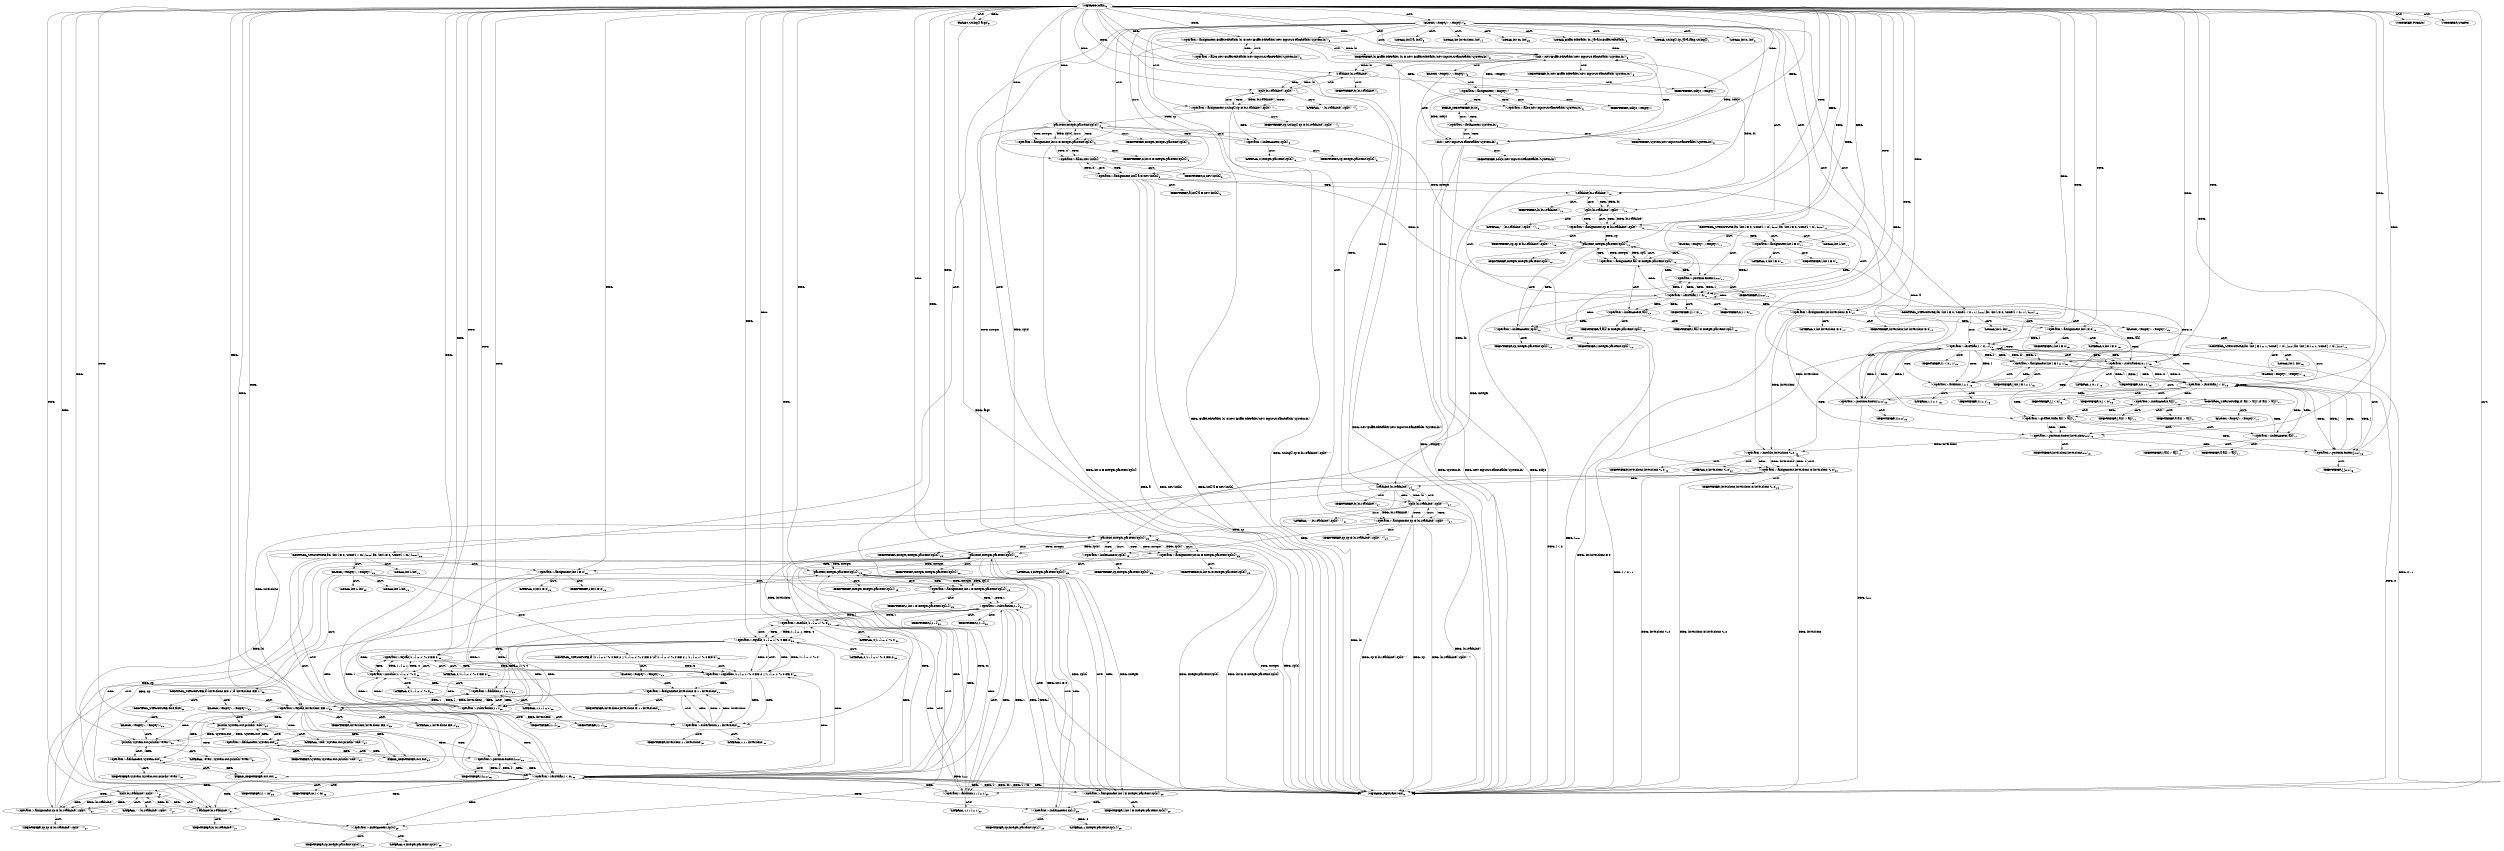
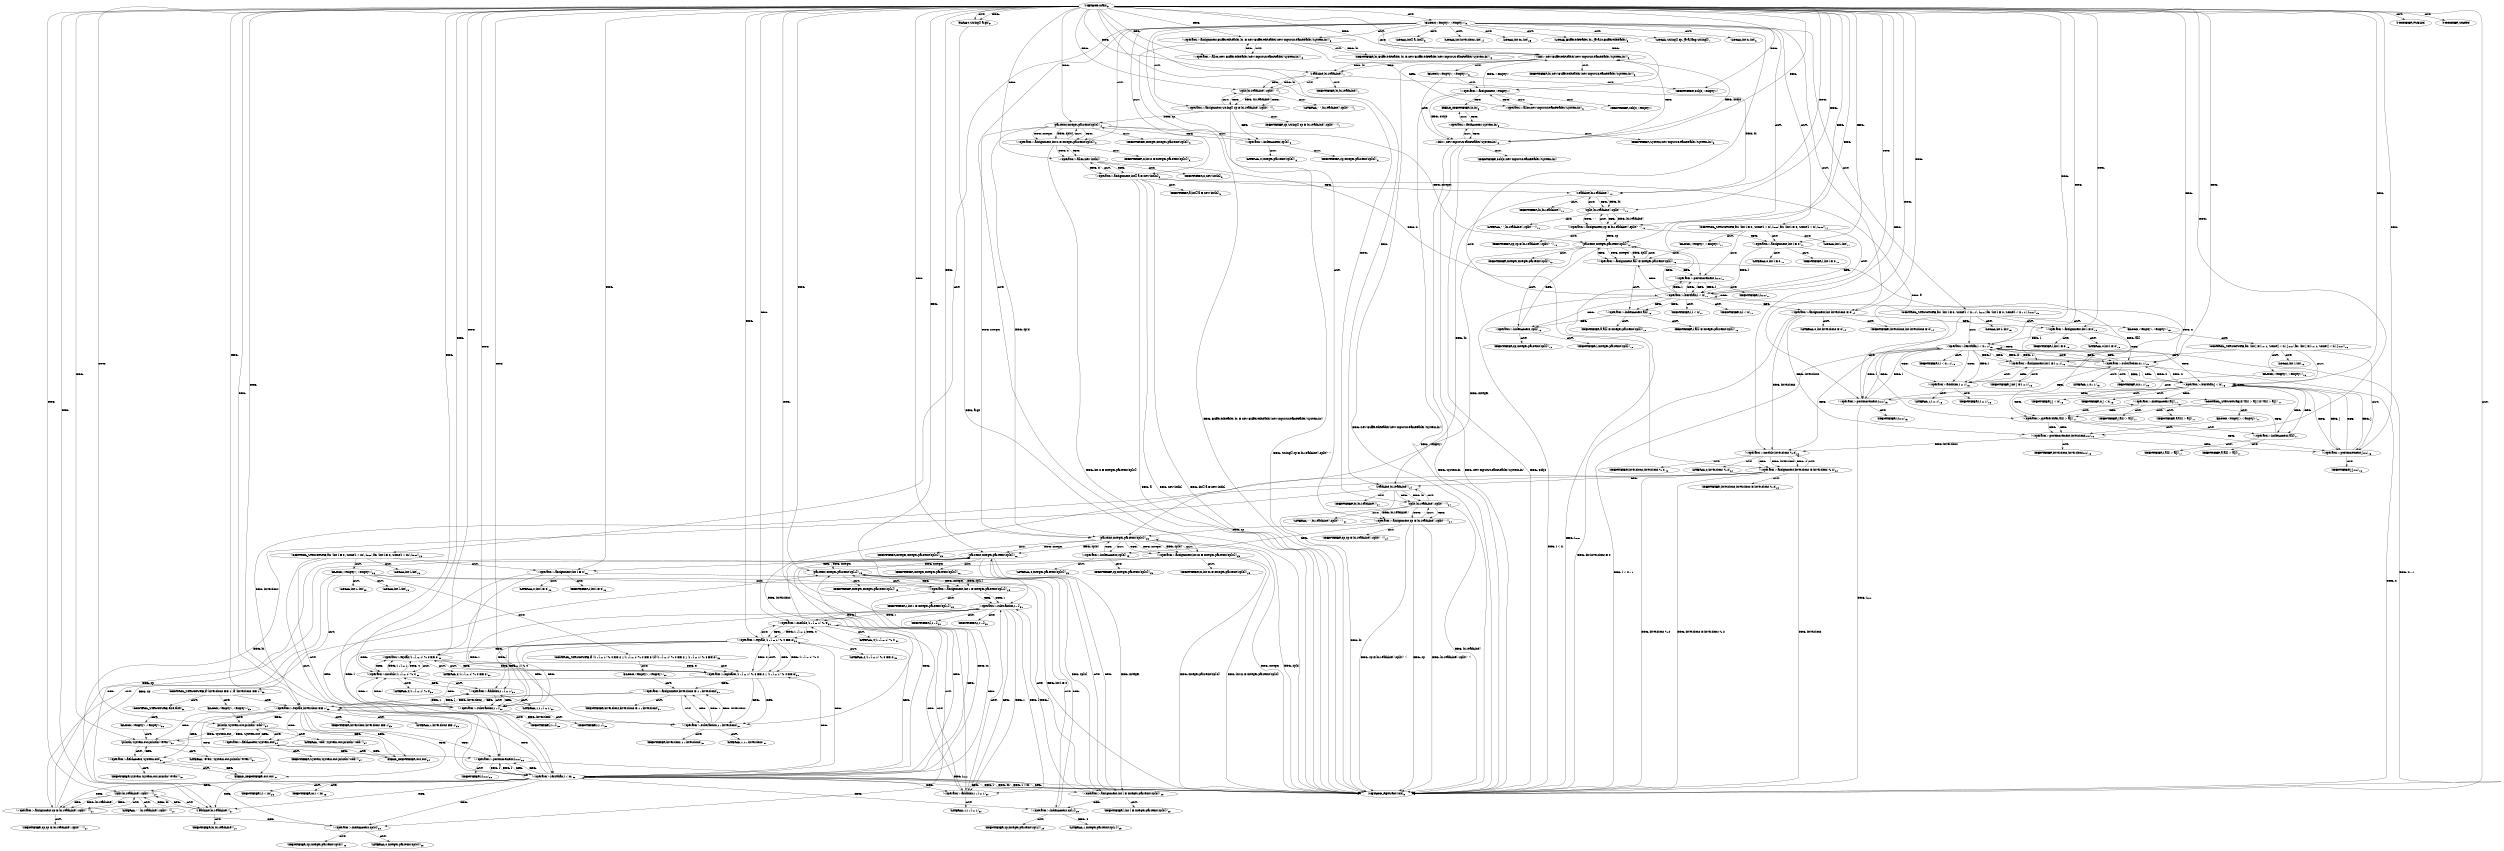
edge "(<operator>.subtraction,n - 1)" -> "(IDENTIFIER,n,n - 1)": label "DDG: l" -> "AST: "
